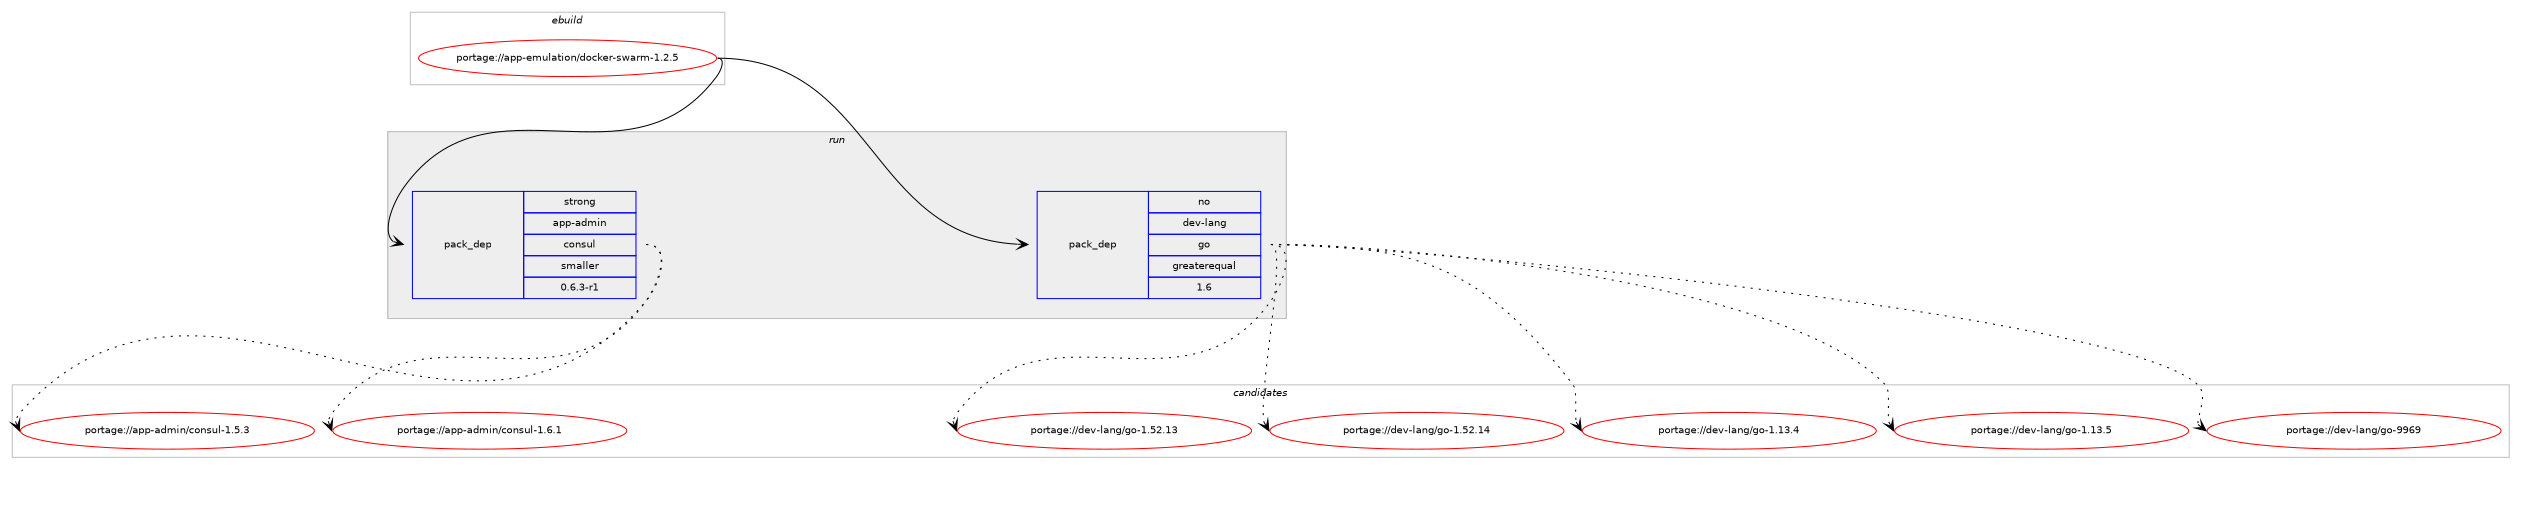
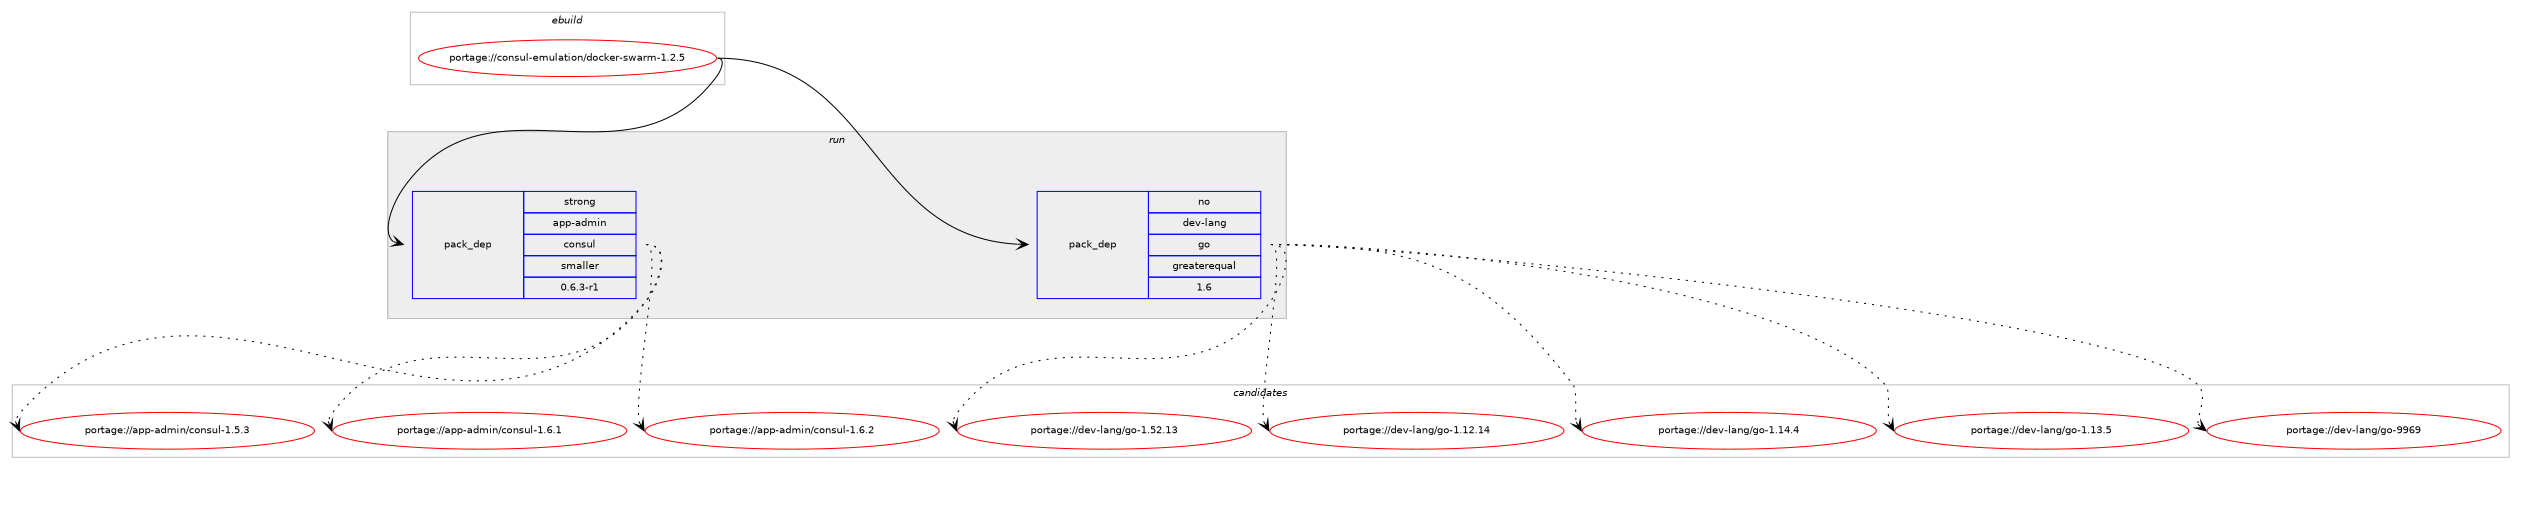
node "portage://app-emulation/docker-swarm-1.2.5": label "portage://app-emulation/docker-swarm-1.2.5" -> "portage://consul-emulation/docker-swarm-1.2.5"
node "portage://app-admin/consul-1.6.2": added
node "portage://dev-lang/go-1.52.14": label "portage://dev-lang/go-1.52.14" -> "portage://dev-lang/go-1.12.14"
node "portage://dev-lang/go-1.13.4": label "portage://dev-lang/go-1.13.4" -> "portage://dev-lang/go-1.14.4"
